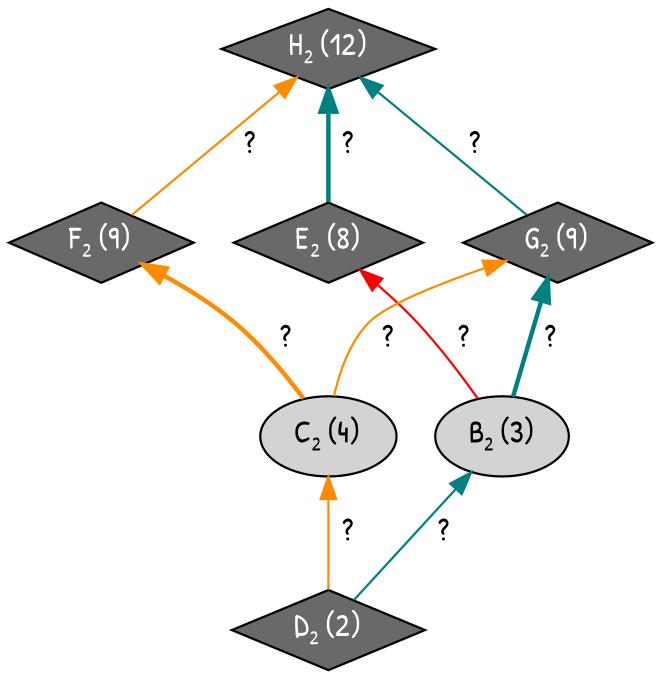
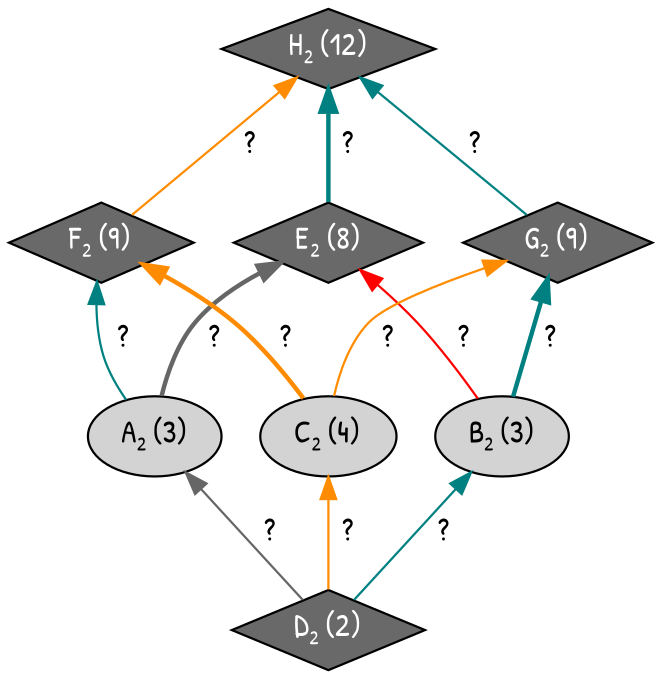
node "A": added
